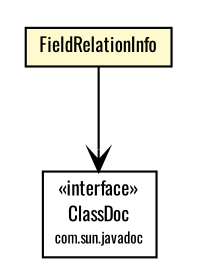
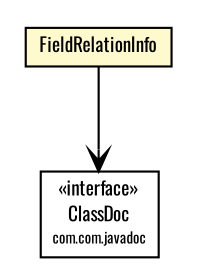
node "ClassDoc": text "com.sun.javadoc" -> "com.com.javadoc"
